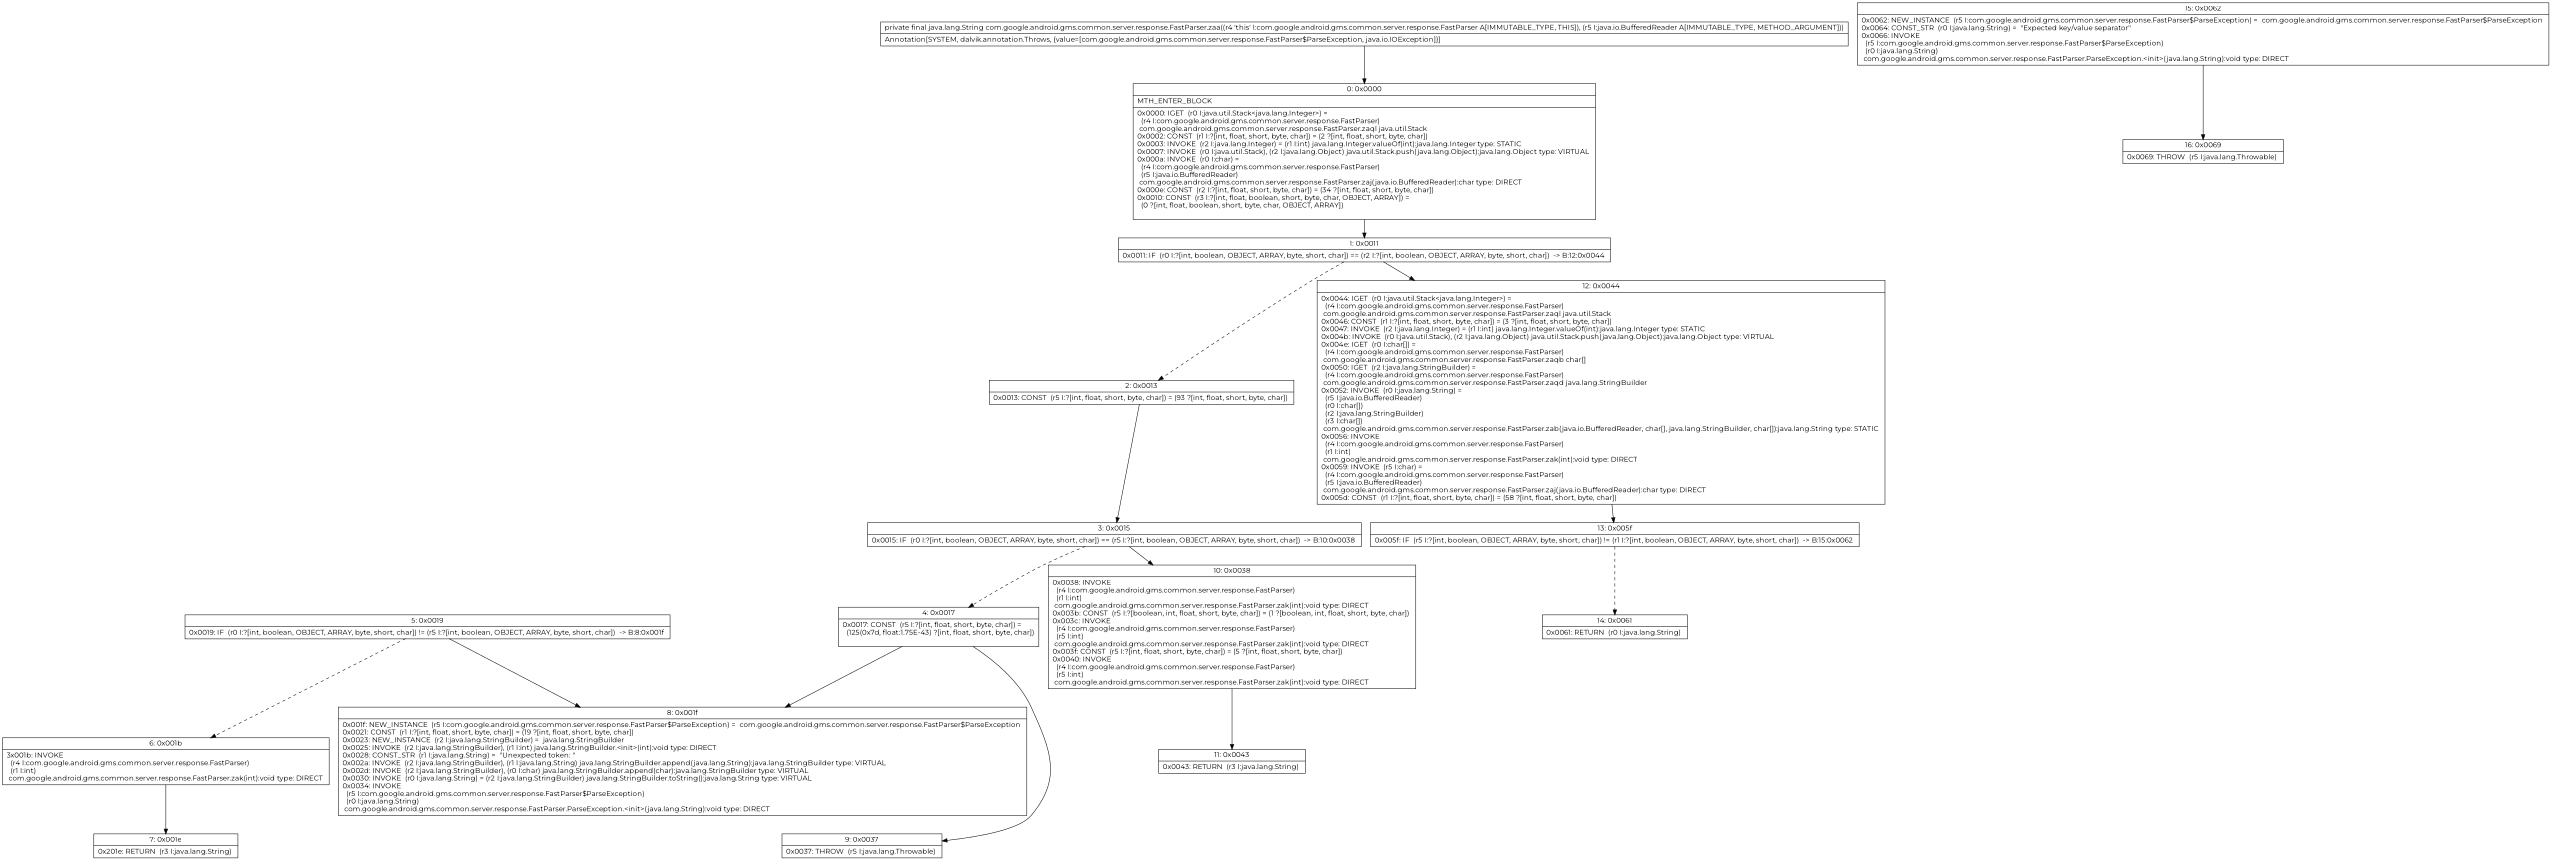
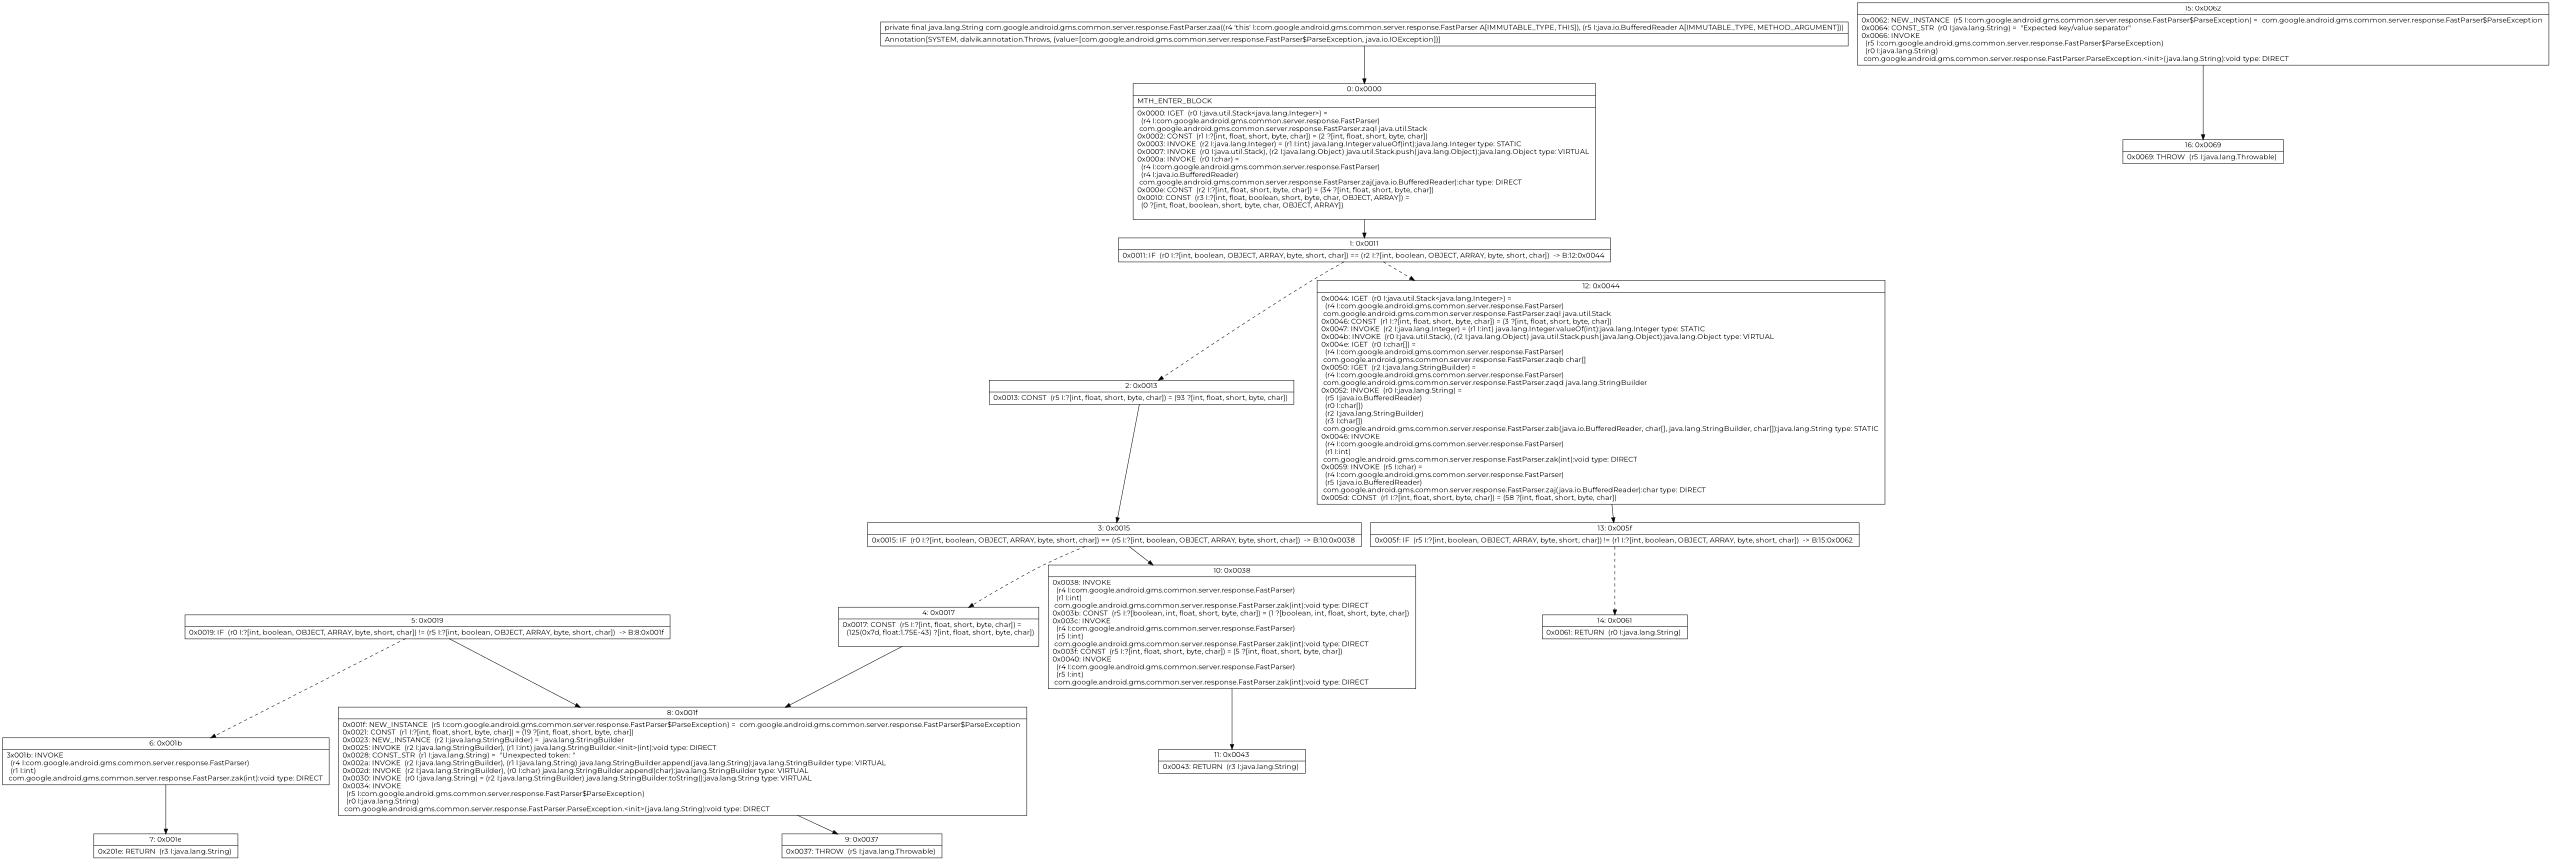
node "0: 0x0000": text "(r5 I:java.io.BufferedReader)" -> "(r4 I:java.io.BufferedReader)"
edge "1: 0x0011" -> "12: 0x0044": style solid -> dashed
node "12: 0x0044": text "0x0056: INVOKE" -> "0x0046: INVOKE"
edge "4: 0x0017" -> "9: 0x0037": now "8: 0x001f" -> "9: 0x0037"
